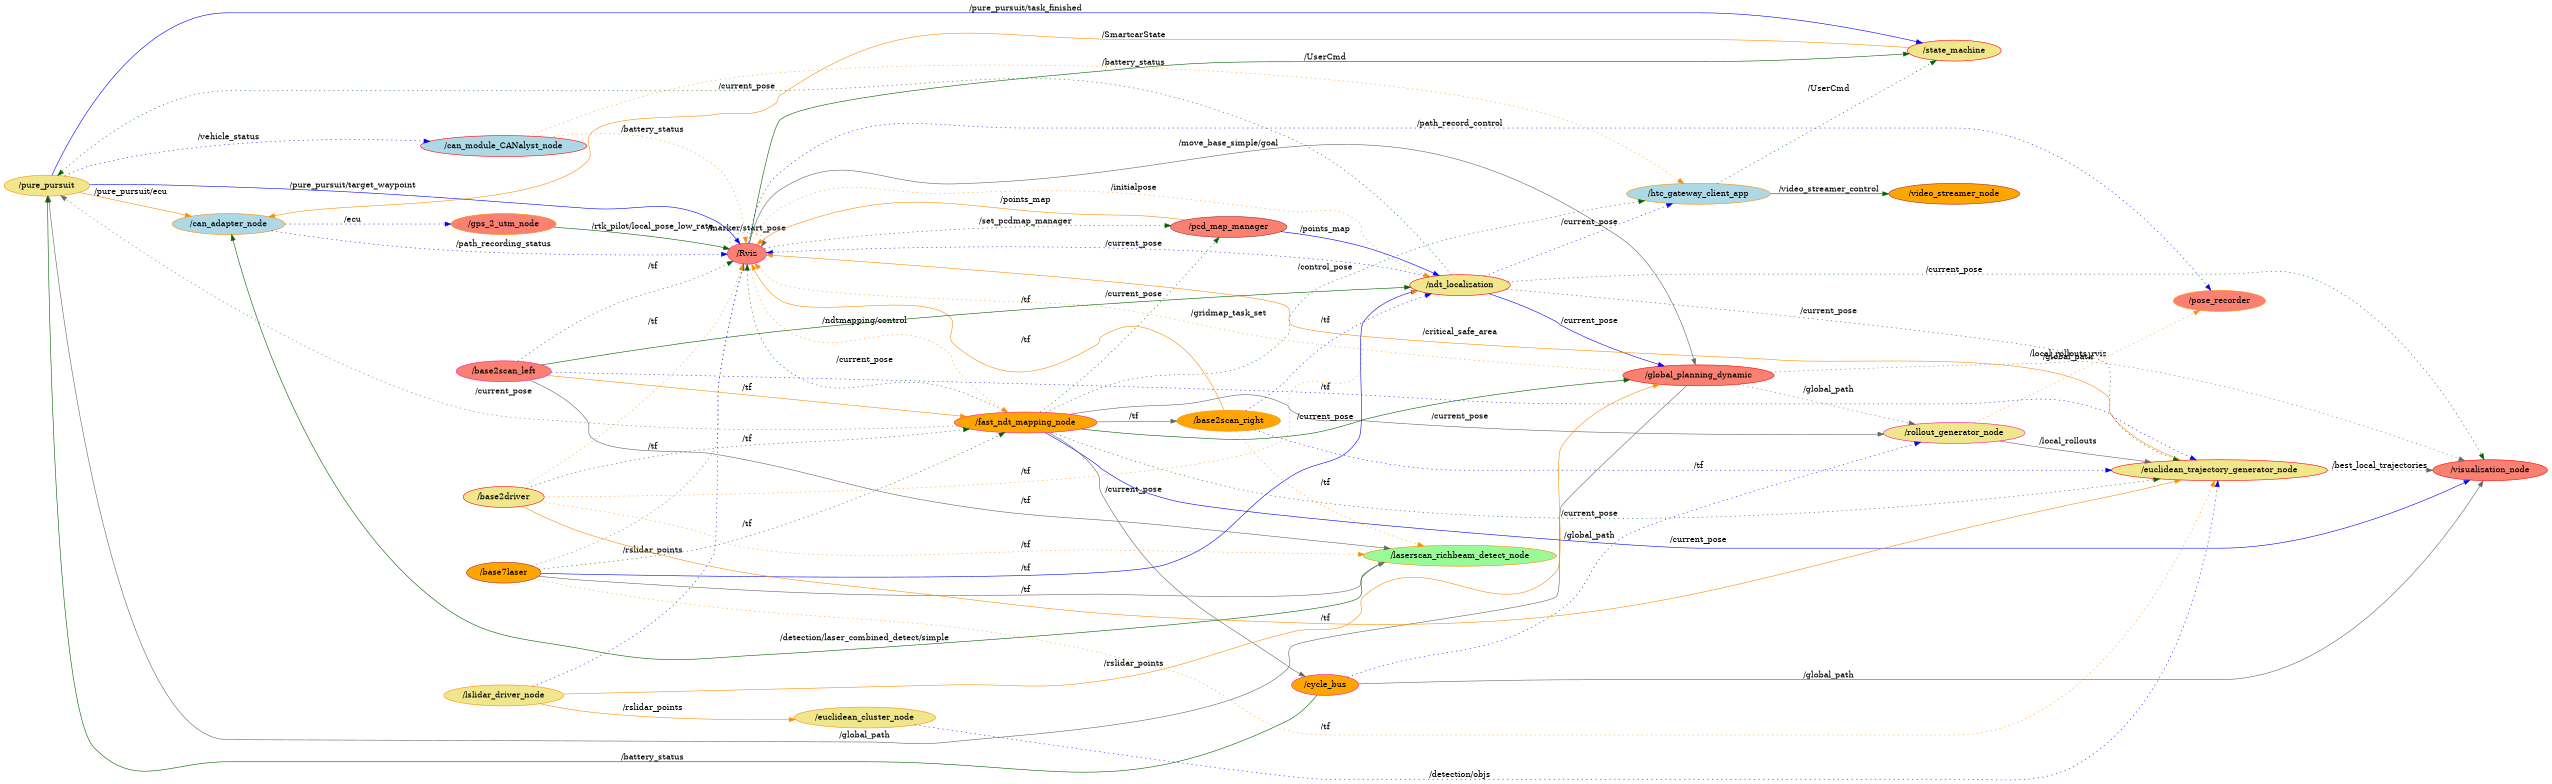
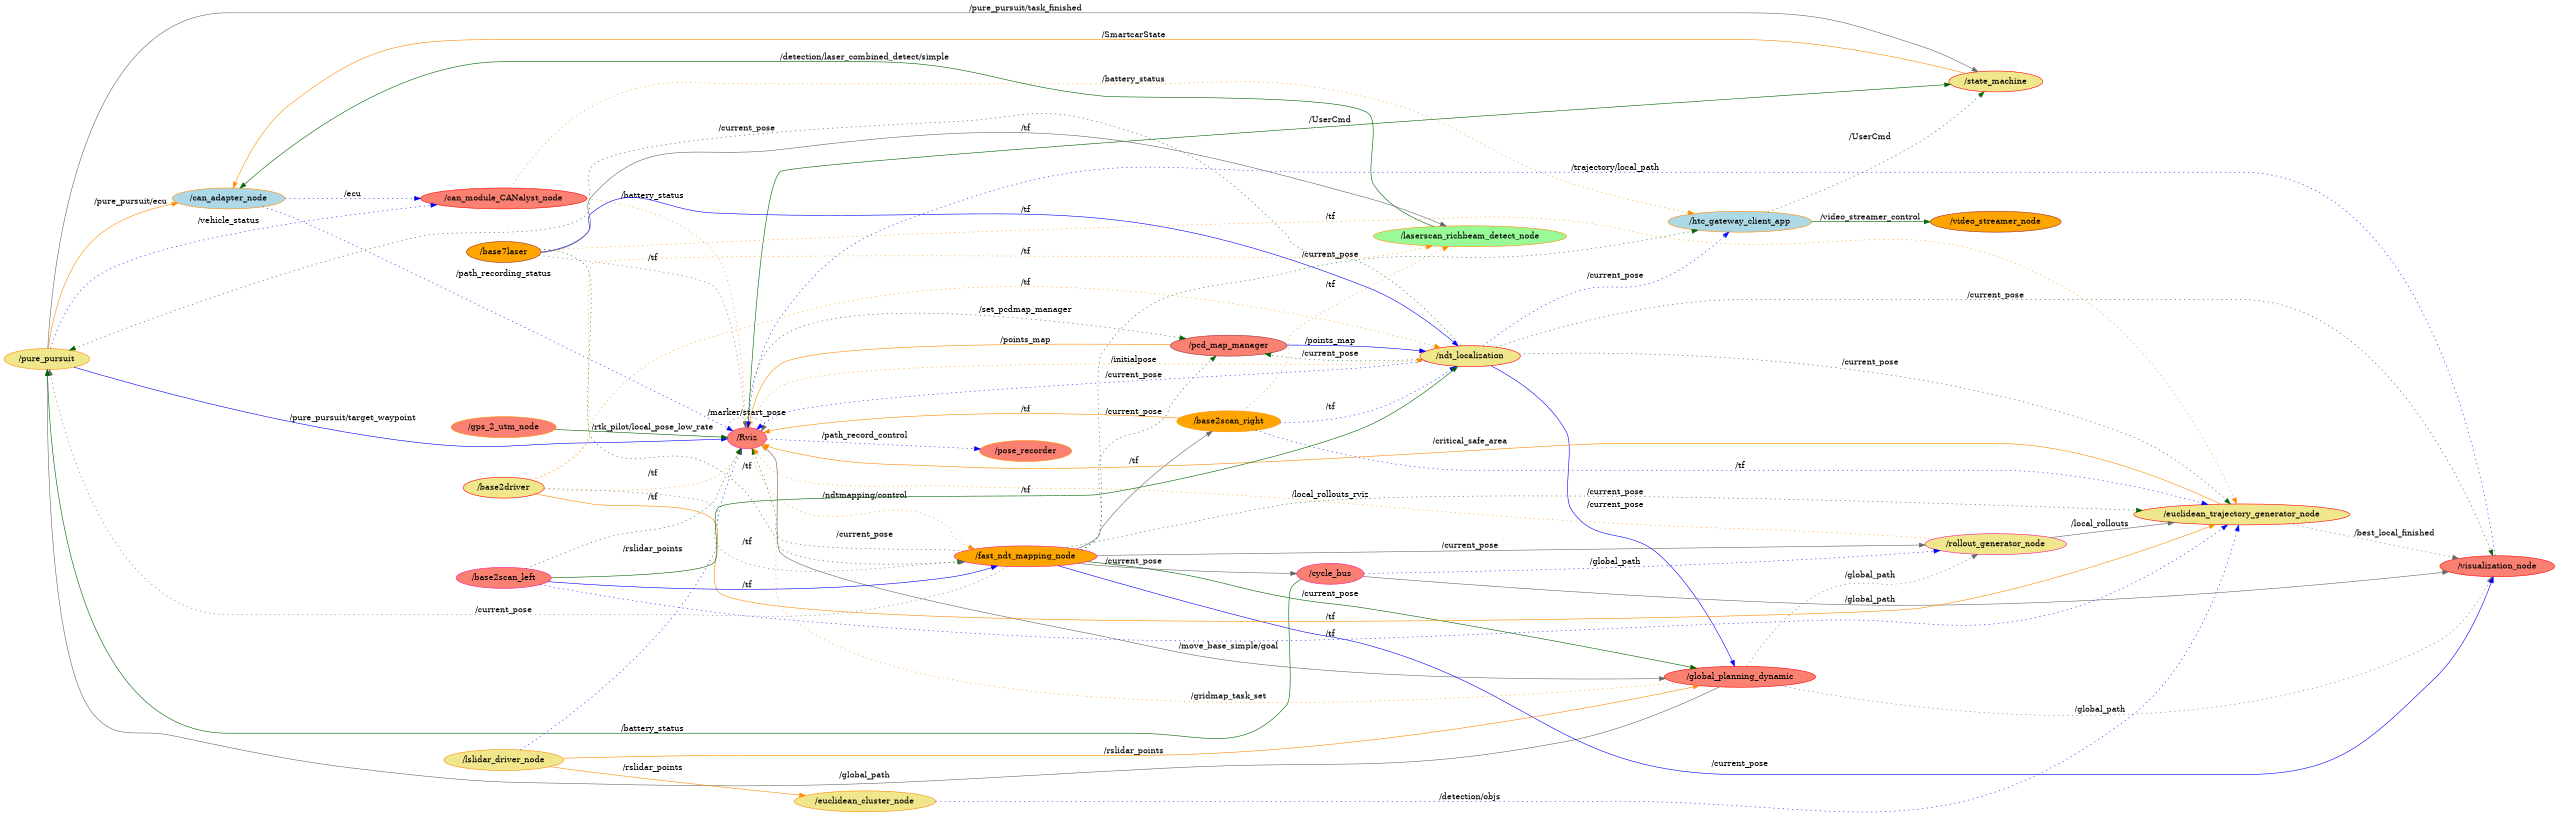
edge "/pure_pursuit" -> "/state_machine": color blue -> gray40
node "/can_module_CANalyst_node": fillcolor lightblue -> salmon
edge "/visualization_node" -> "/Rviz": added, label "/trajectory/local_path"
edge "/can_adapter_node" -> "/gps_2_utm_node": now "/can_adapter_node" -> "/can_module_CANalyst_node"
edge "/fast_ndt_mapping_node" -> "/htc_gateway_client_app": label "/control_pose" -> "/current_pose"
edge "/ndt_localization" -> "/pcd_map_manager": added, label "/current_pose"
edge "/rollout_generator_node" -> "/pose_recorder": now "/rollout_generator_node" -> "/Rviz"
edge "/base2scan_left" -> "/fast_ndt_mapping_node": color darkorange -> blue
edge "/base2driver" -> "/fast_ndt_mapping_node": color darkgreen -> gray40
edge "/euclidean_trajectory_generator_node" -> "/visualization_node": label "/best_local_trajectories" -> "/best_local_finished"
edge "/base2scan_left" -> "/laserscan_richbeam_detect_node": removed, label "/tf"
node "/cycle_bus": fillcolor orange -> salmon
